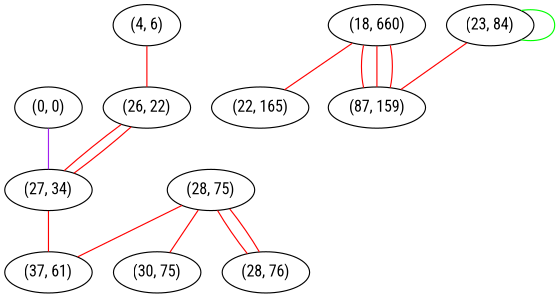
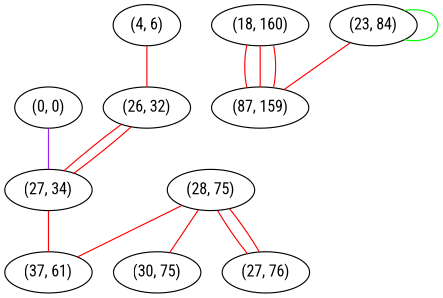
node "(18, 660)": label "(18, 660)" -> "(18, 160)"
node "(26, 22)": label "(26, 22)" -> "(26, 32)"
node "(22, 165)": removed
node "(28, 76)": label "(28, 76)" -> "(27, 76)"
